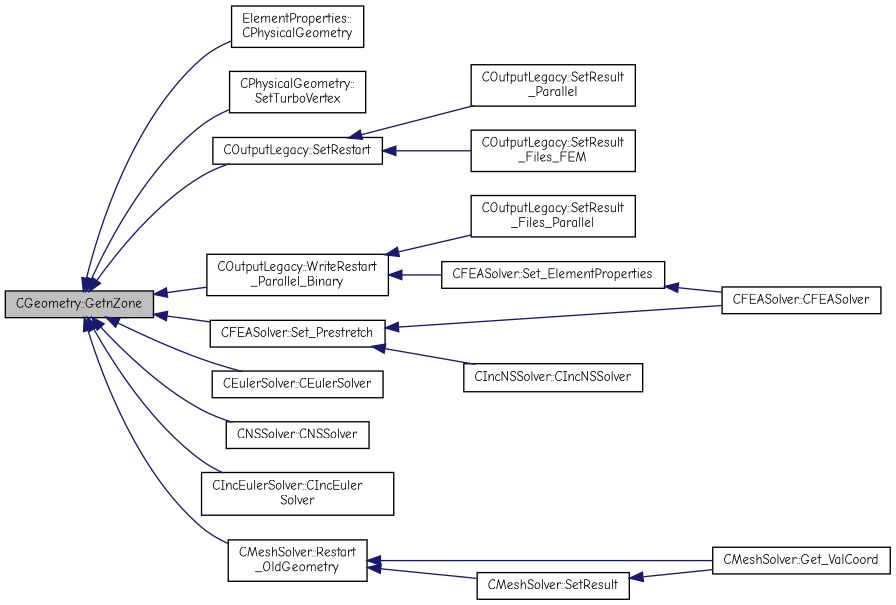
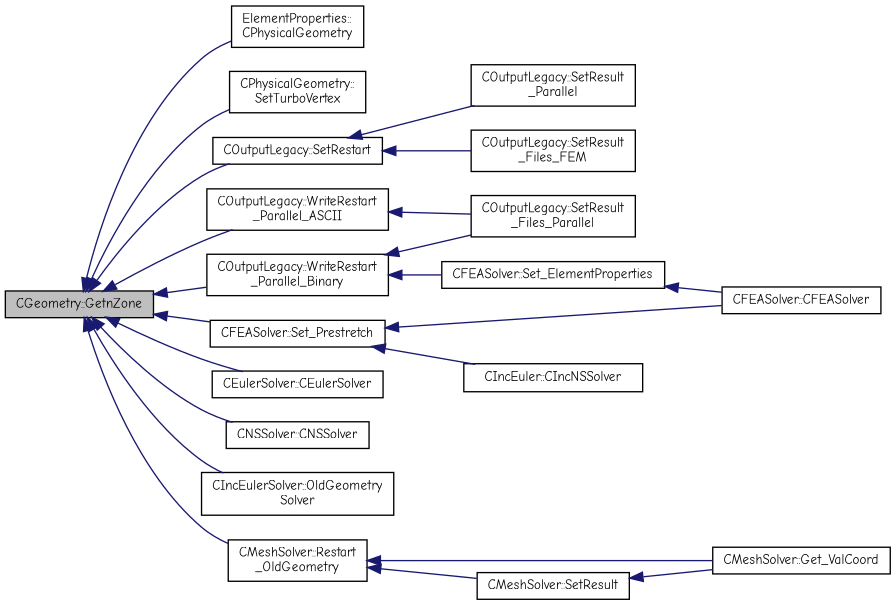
node "COutputLegacy::WriteRestart _Parallel_ASCII": added
node "CIncNSSolver::CIncNSSolver": label "CIncNSSolver::CIncNSSolver" -> "CIncEuler::CIncNSSolver"
node "CIncEulerSolver::CIncEuler Solver": label "CIncEulerSolver::CIncEuler Solver" -> "CIncEulerSolver::OldGeometry Solver"
